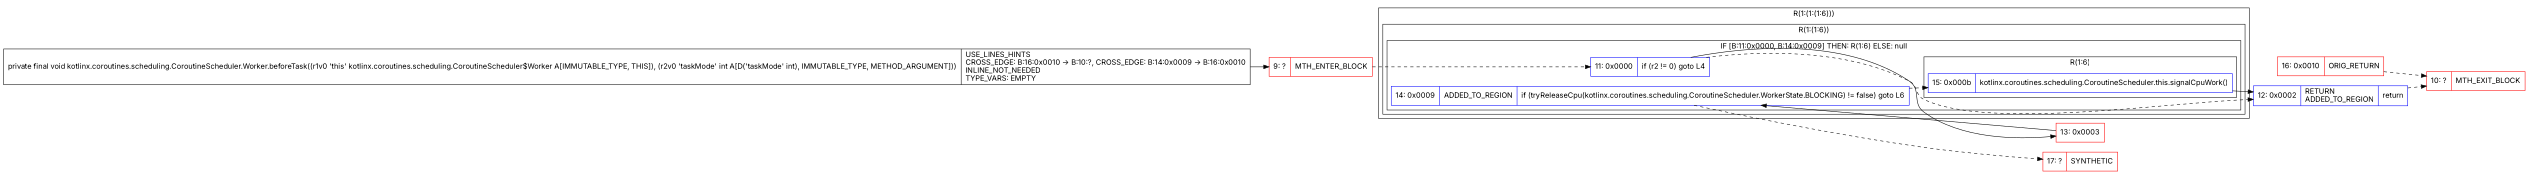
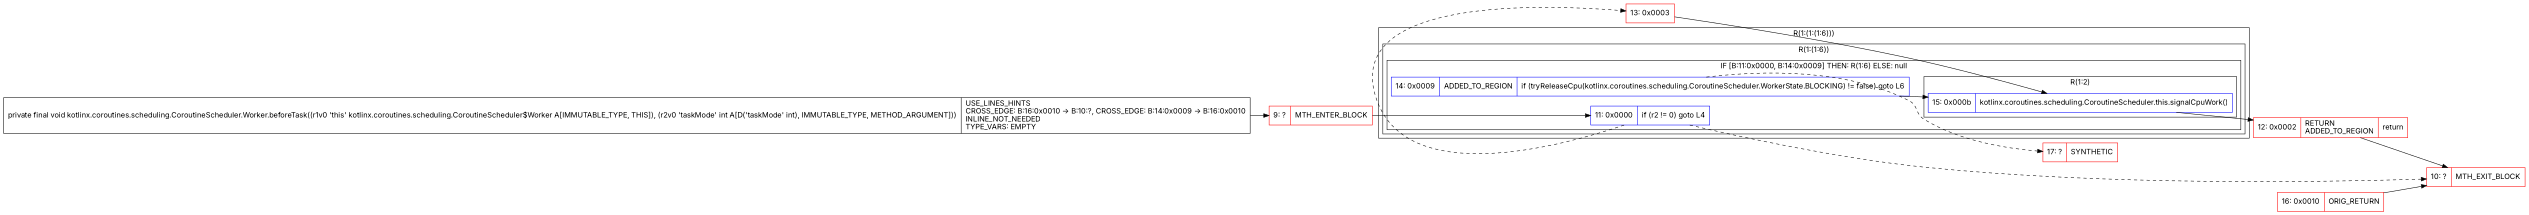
cluster "R(1:6)": label "R(1:6)" -> "R(1:2)"
edge "11: 0x0000" -> "13: 0x0003": style solid -> dashed
edge "9: ?" -> "11: 0x0000": style dashed -> solid
edge "16: 0x0010" -> "10: ?": style dashed -> solid
edge "12: 0x0002" -> "10: ?": style dashed -> solid
edge "14: 0x0009" -> "15: 0x000b": style dashed -> solid
node "12: 0x0002": color blue -> red
edge "11: 0x0000" -> "12: 0x0002": now "11: 0x0000" -> "10: ?"
edge "13: 0x0003" -> "14: 0x0009": now "13: 0x0003" -> "15: 0x000b"
